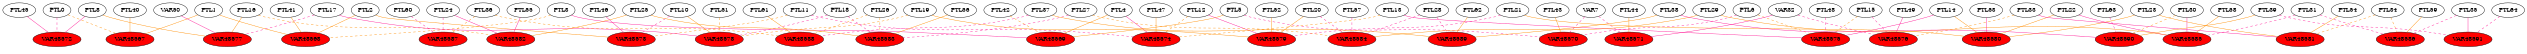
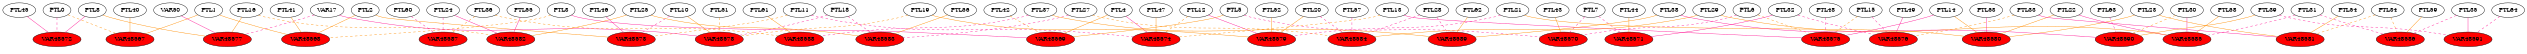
node "PTL17": label "PTL17" -> "VAR17"
node "PTL26": removed
node "VAR7": label "VAR7" -> "PTL7"
node "VAR32": label "VAR32" -> "PTL32"
